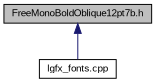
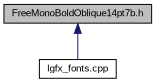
node "FreeMonoBoldOblique12pt7b.h": label "FreeMonoBoldOblique12pt7b.h" -> "FreeMonoBoldOblique14pt7b.h"
